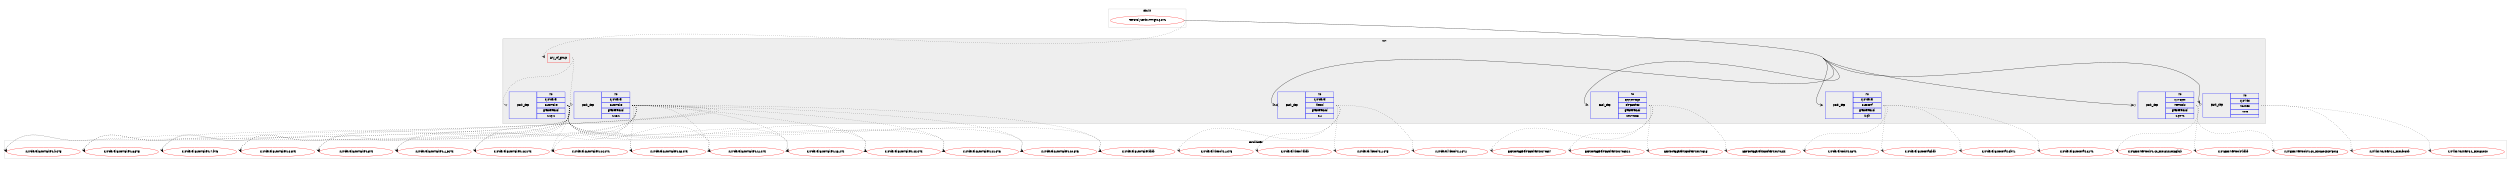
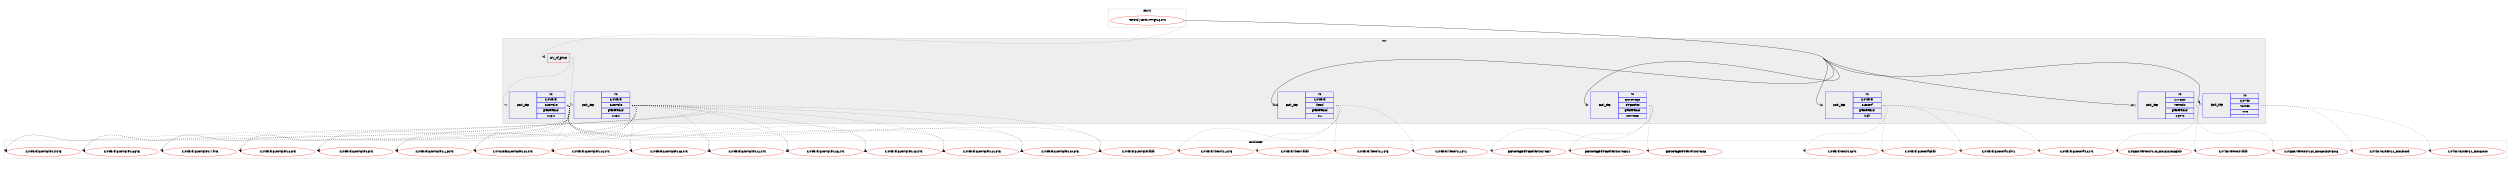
node "sys-devel/automake-1.16.1-r2": label "sys-devel/automake-1.16.1-r2" -> "sys-ncurses/automake-1.16.1-r2"
node "app-portage/elt-patches-20170815": label "app-portage/elt-patches-20170815" -> "app-portage/elt-devel-20170815"
node "app-portage/elt-patches-20170422": removed
node "sys-apps/net-tools-9999": label "sys-apps/net-tools-9999" -> "sys-libs/net-tools-9999"
